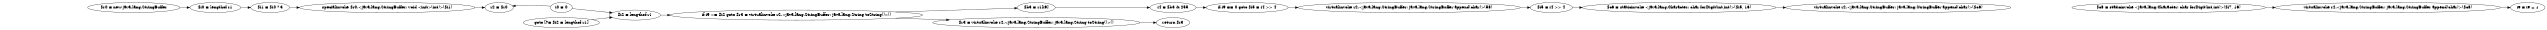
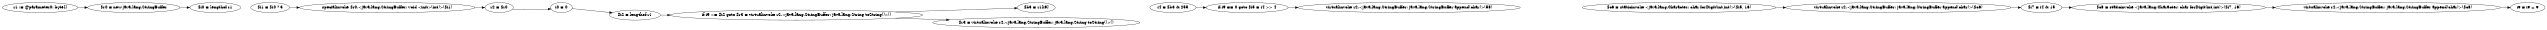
edge "i0 = 0" -> "r2 = $r0": reversed
node "r1 := @parameter0: byte[]": added
edge "$i0 = lengthof r1" -> "$i1 = $i0 * 3": removed
edge "$b3 = r1[i9]" -> "i4 = $b3 & 255": removed
node "$i5 = i4 >> 4": removed
node "$i7 = i4 & 15": added
node "i9 = i9 + 1": label "i9 = i9 + 1" -> "i9 = i9 + 9"
node "goto [?= $i2 = lengthof r1]": removed
node "return $r3": removed
